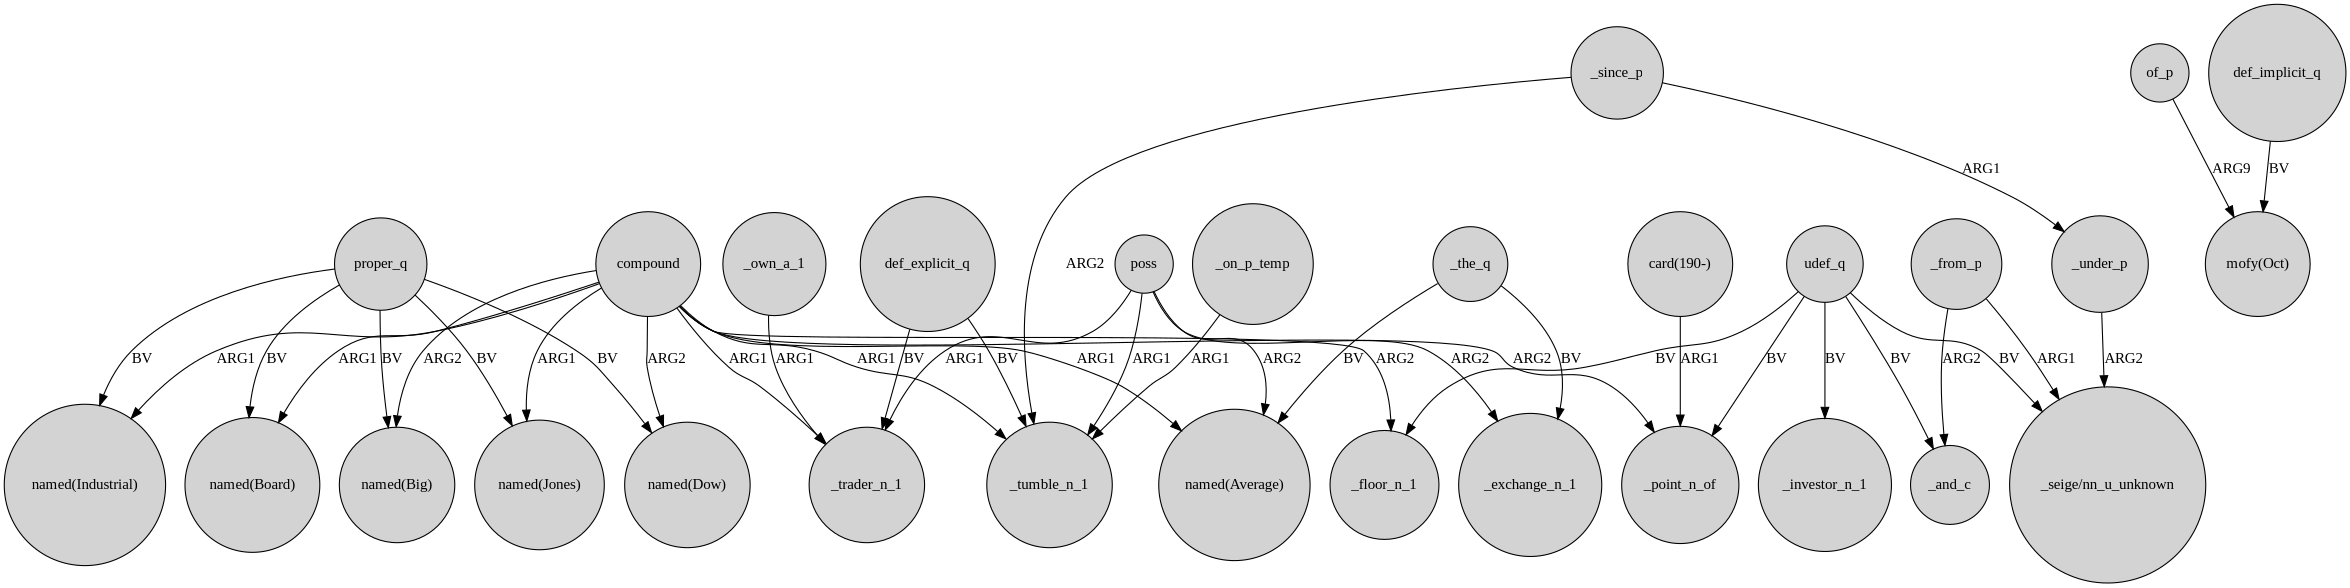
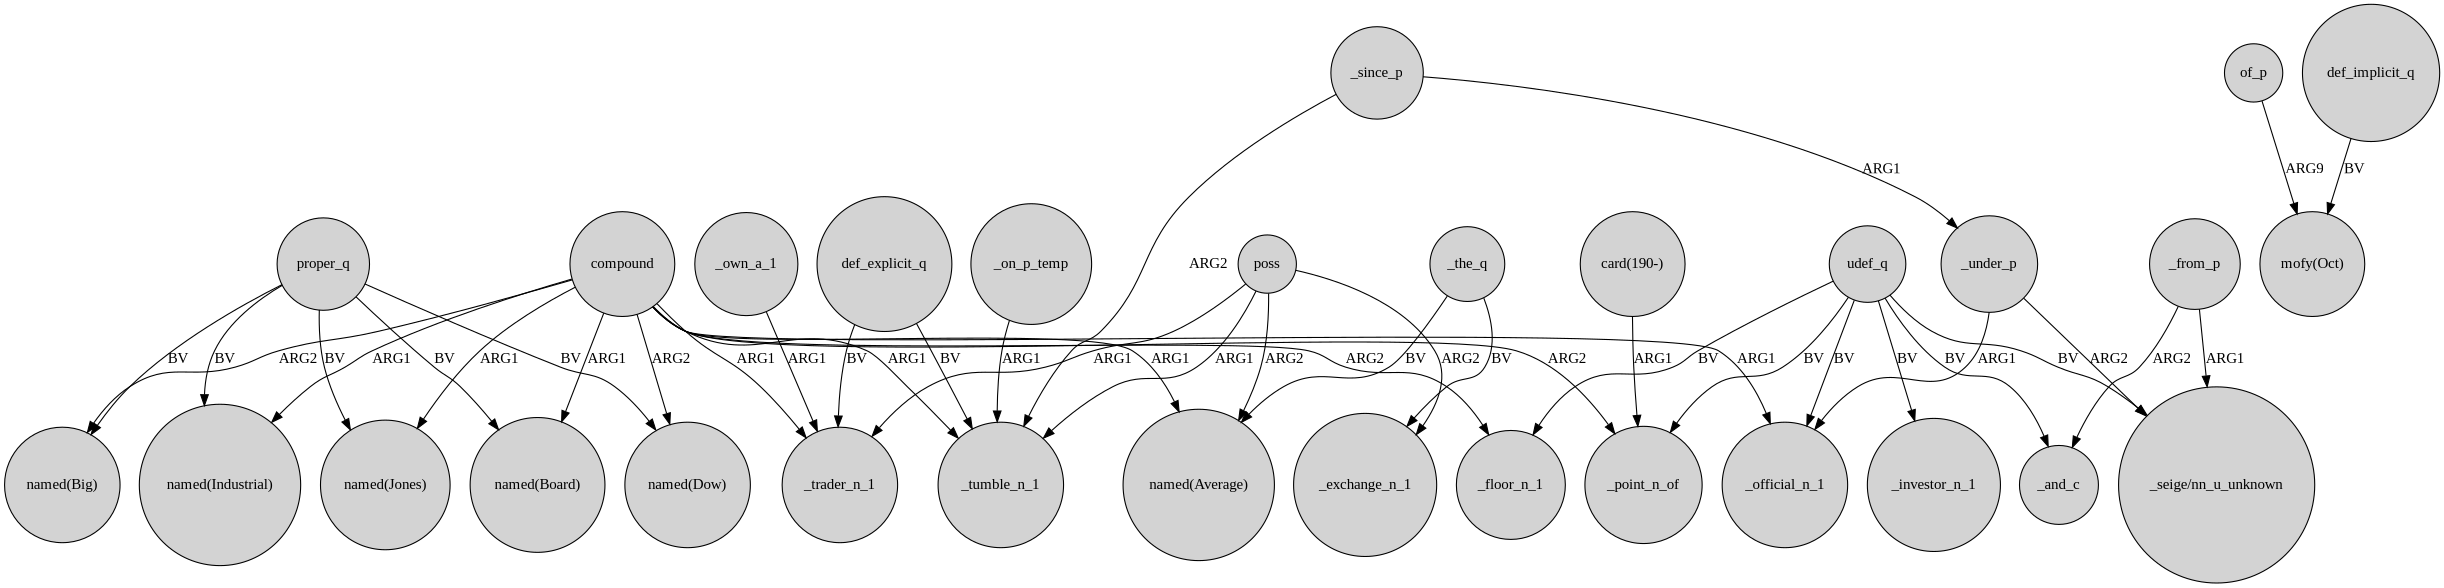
node "_official_n_1": added
